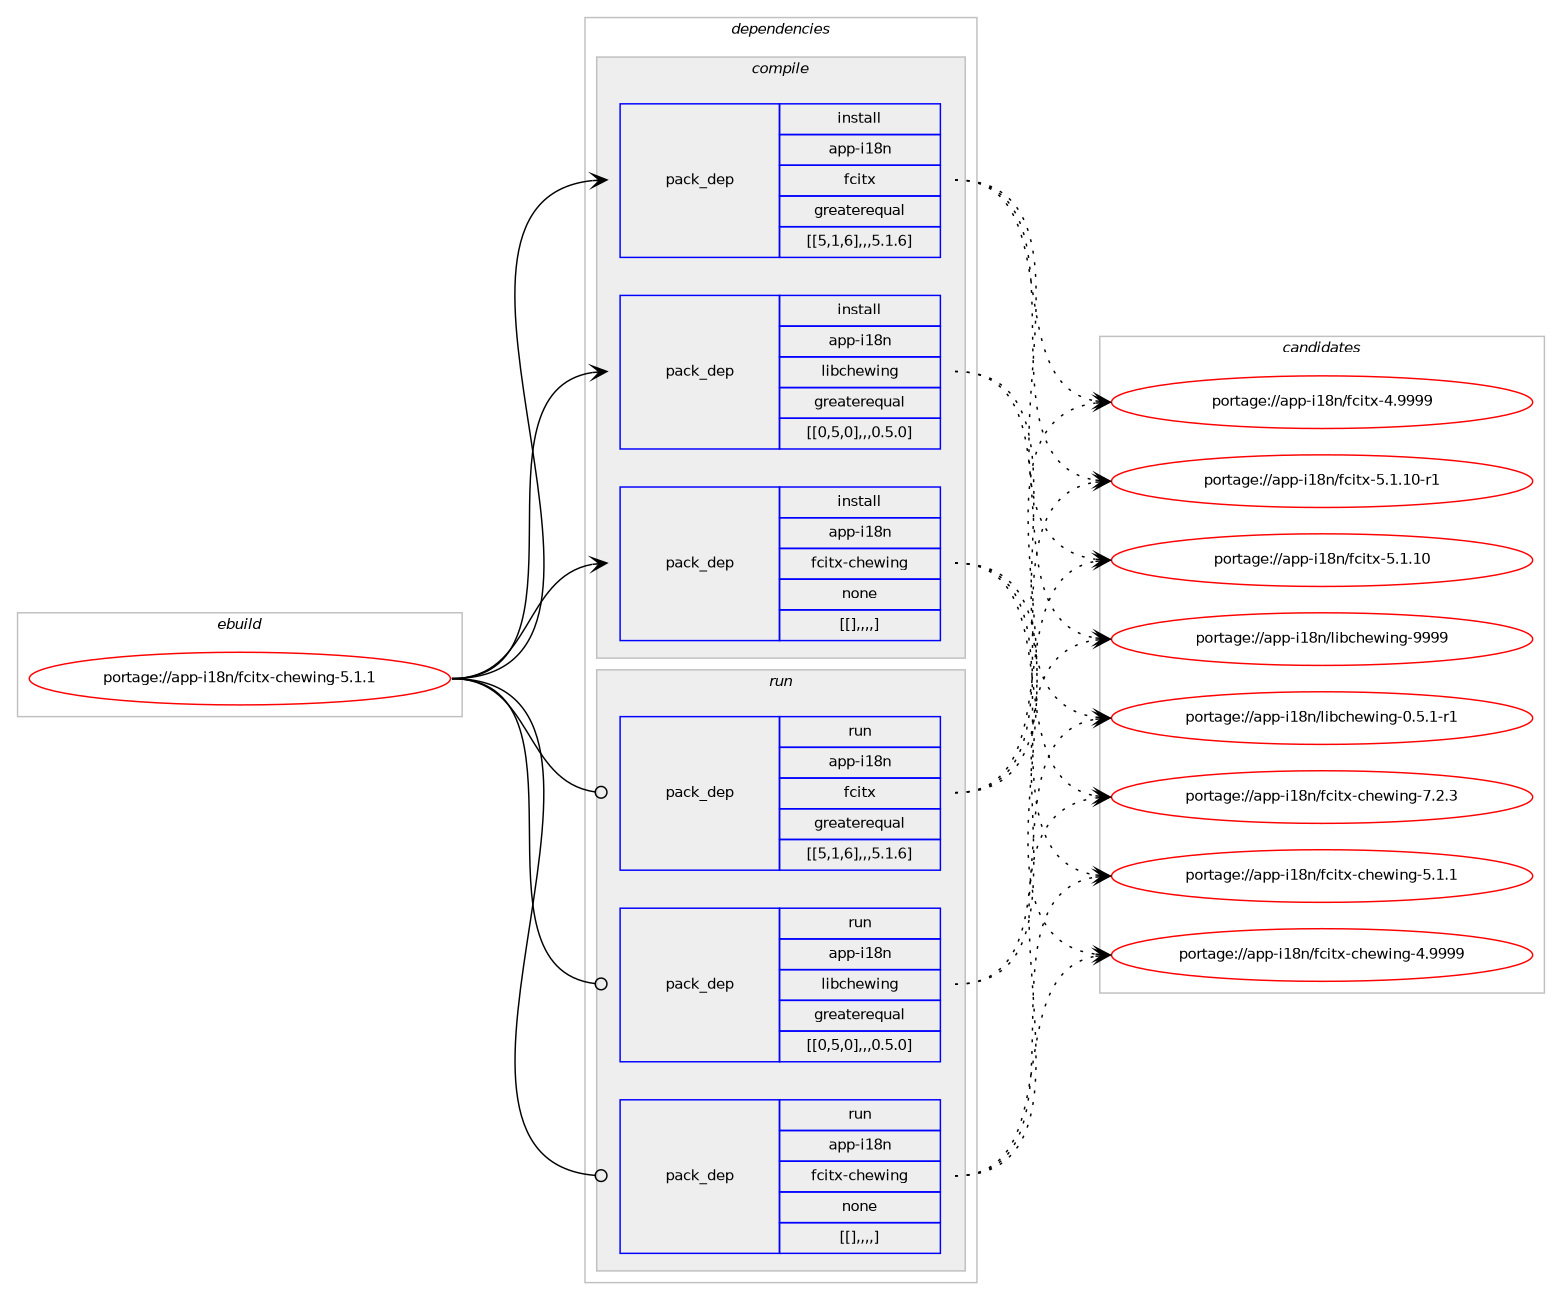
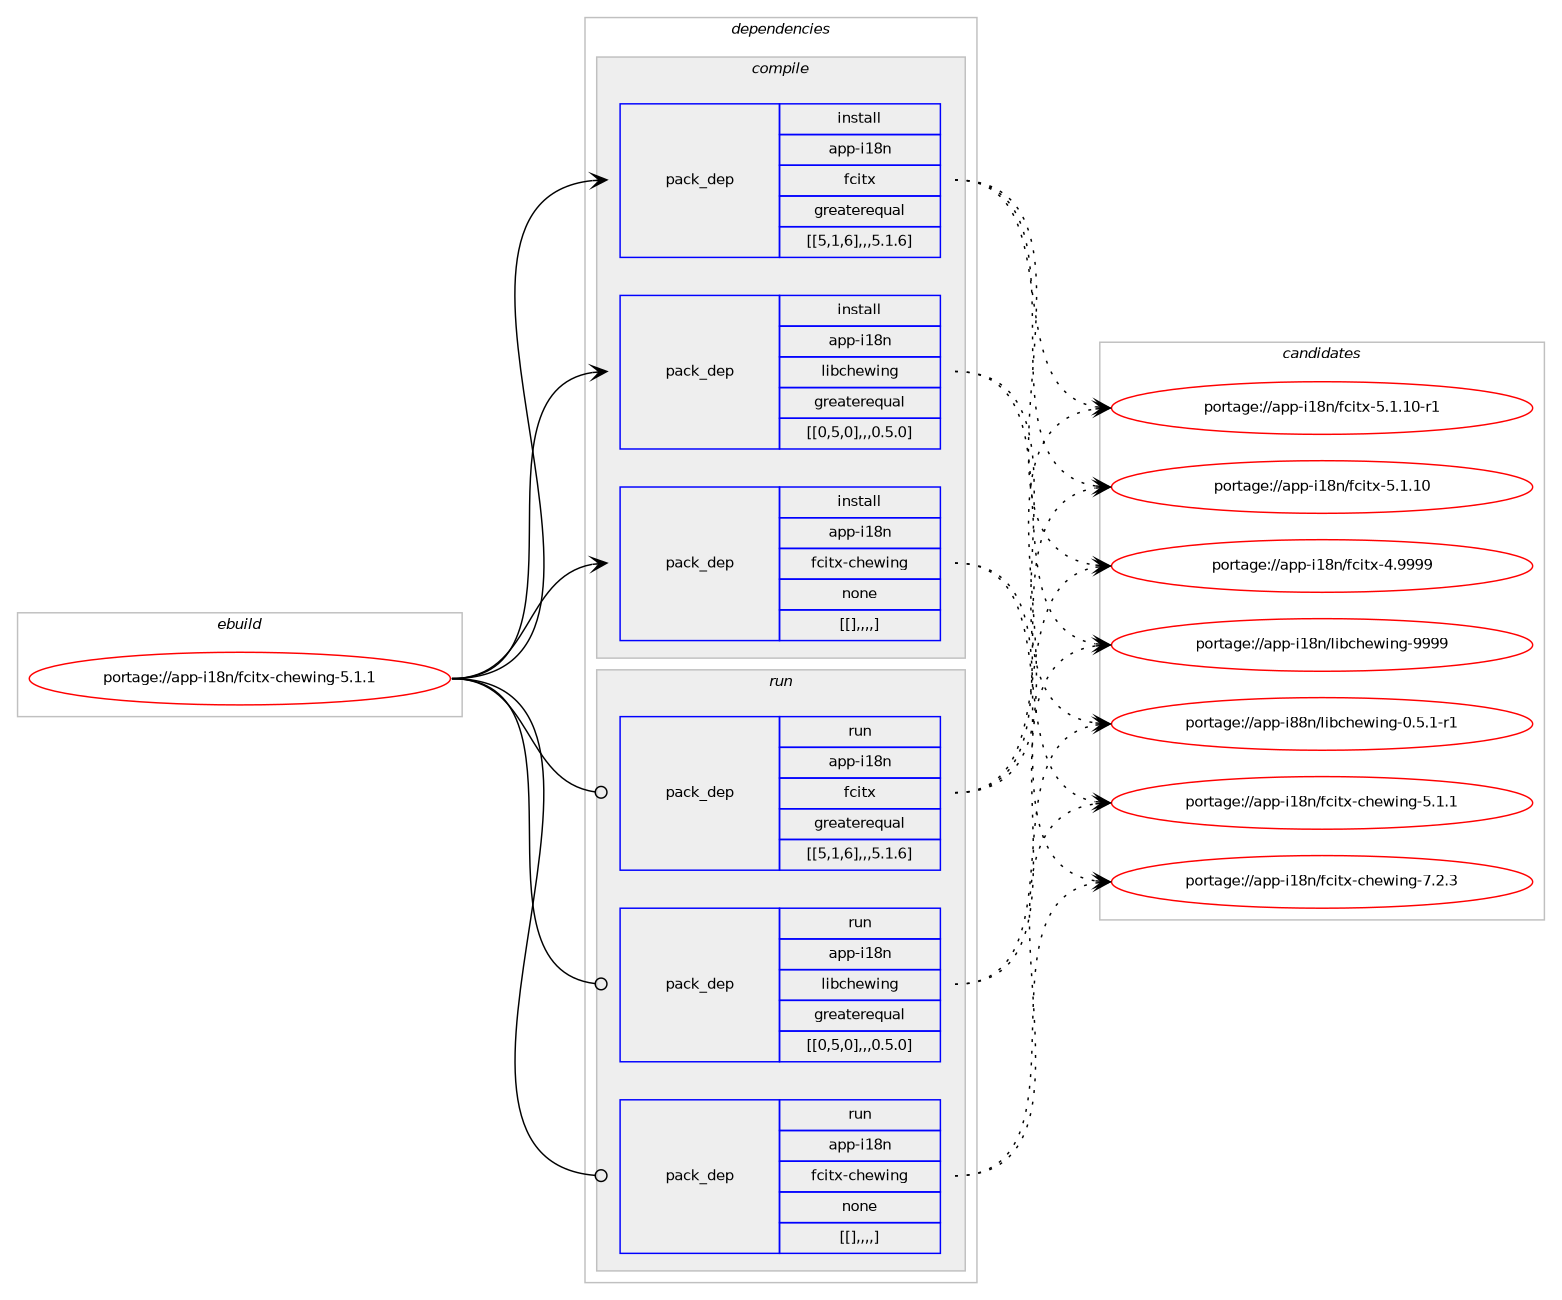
node "portage://app-i18n/libchewing-0.5.1-r1": label "portage://app-i18n/libchewing-0.5.1-r1" -> "portage://app-i88n/libchewing-0.5.1-r1"
node "portage://app-i18n/fcitx-chewing-4.9999": removed
